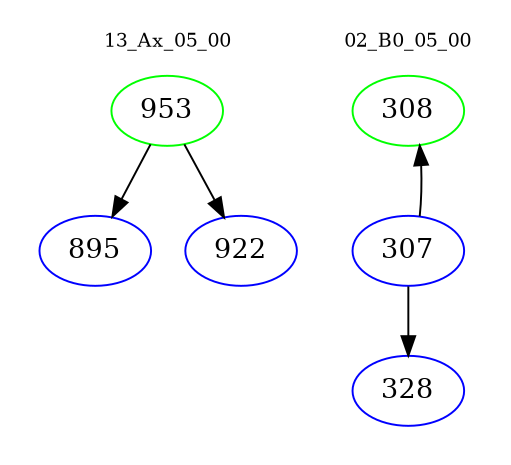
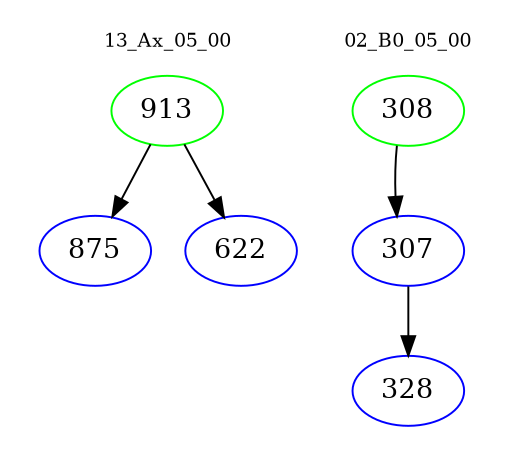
node "953": label "953" -> "913"
edge "307" -> "308": reversed
node "895": label "895" -> "875"
node "922": label "922" -> "622"
